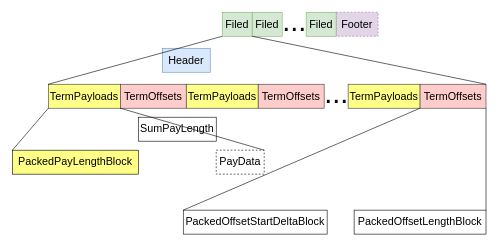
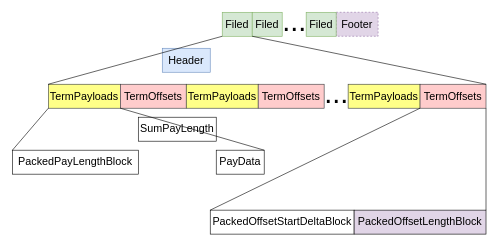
node "PackedPayLengthBlock": fillcolor #ffff88 -> #ffffff
node "PayData": style dashed -> solid
node "PackedOffsetStartDeltaBlock": moved (255, 222) -> (282, 222)
node "PackedOffsetLengthBlock": fillcolor #ffffff -> #e1d5e7
